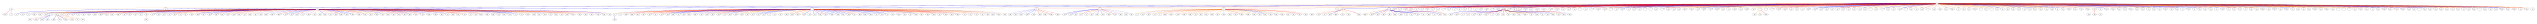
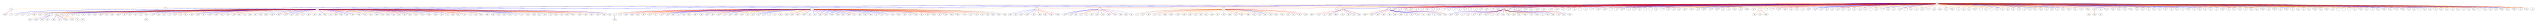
node "111": added
